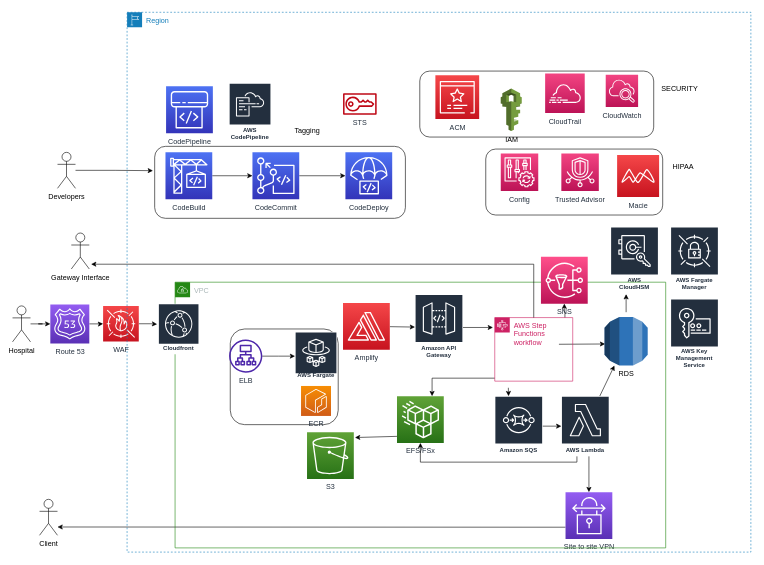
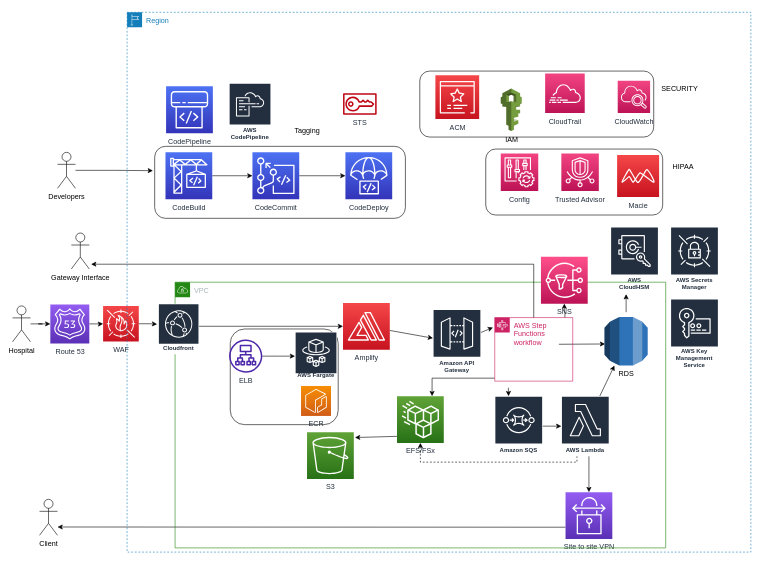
node "CloudWatch": moved (622, 91) -> (634, 97)
node "AWS Fargate Manager": label "AWS Fargate Manager" -> "AWS Secrets Manager"
edge "Amazon Cloudfront" -> "Amplify": added
node "Amazon API Gateway": moved (439, 328) -> (457, 343)
edge "AWS Lambda" -> "EFS/FSx": style solid -> dashed
